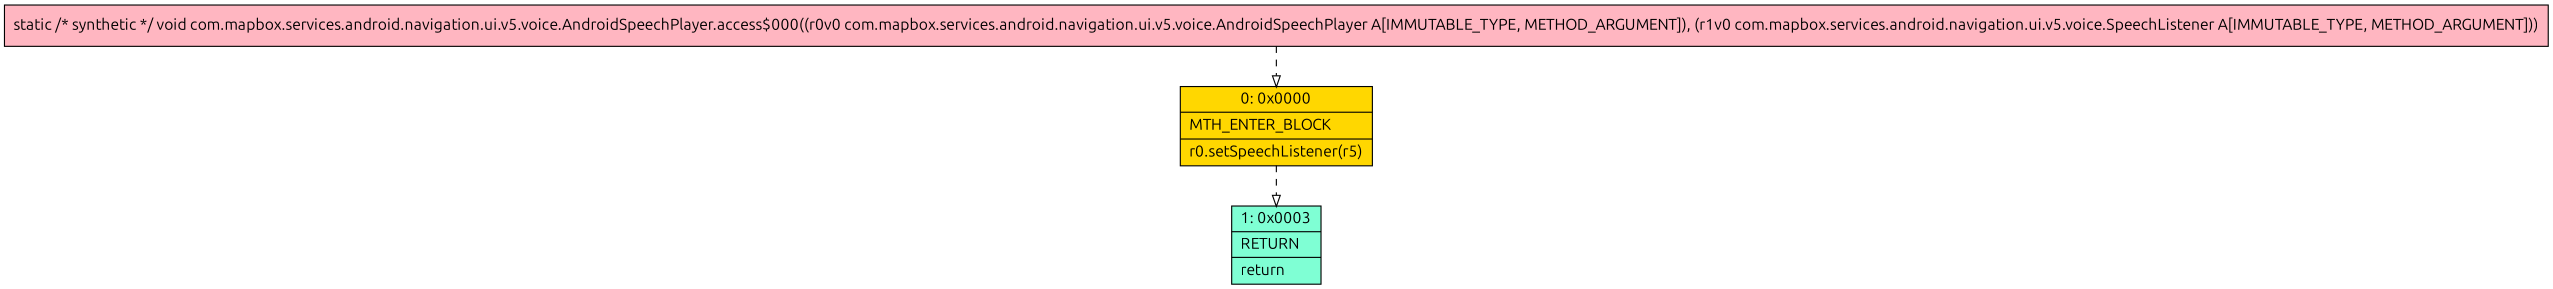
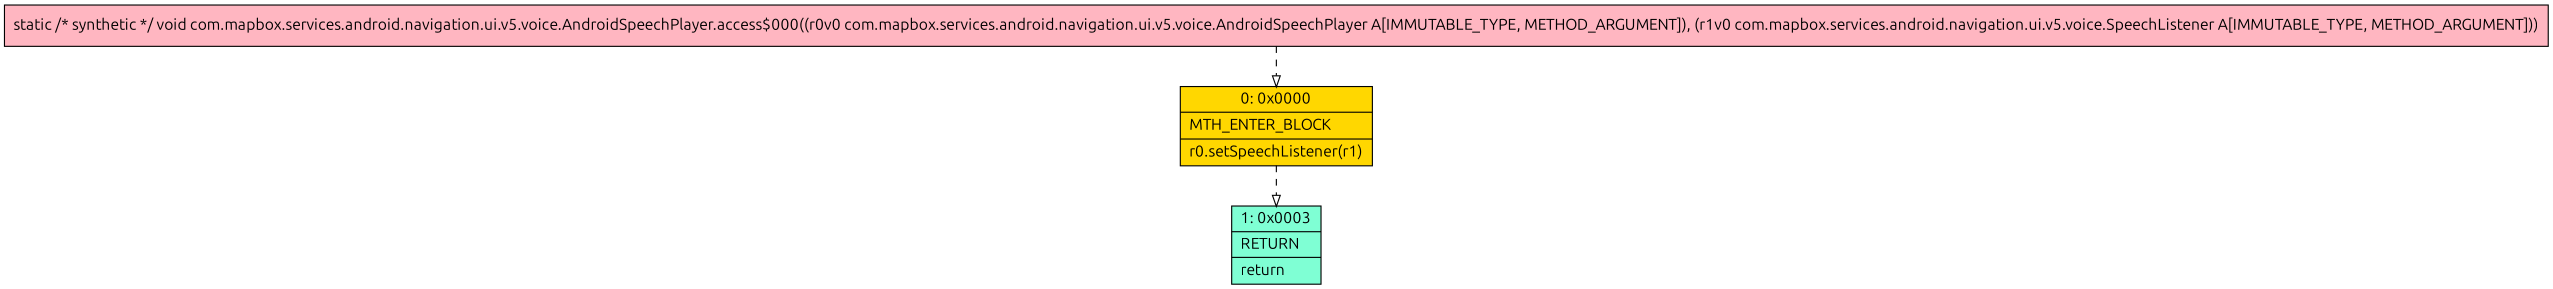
node "0: 0x0000": text "r0.setSpeechListener(r5)" -> "r0.setSpeechListener(r1)"
